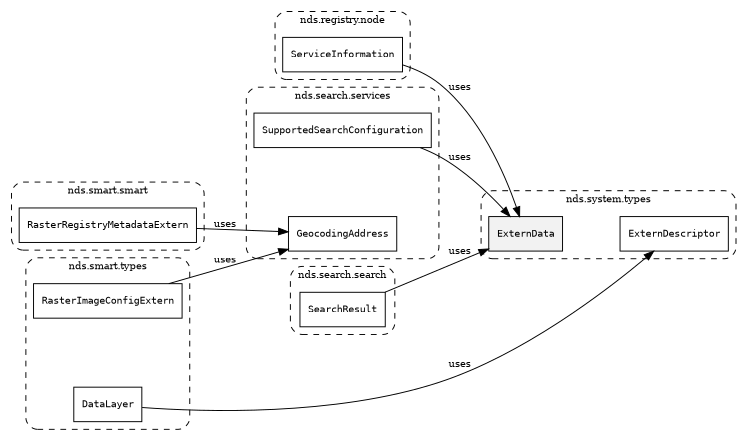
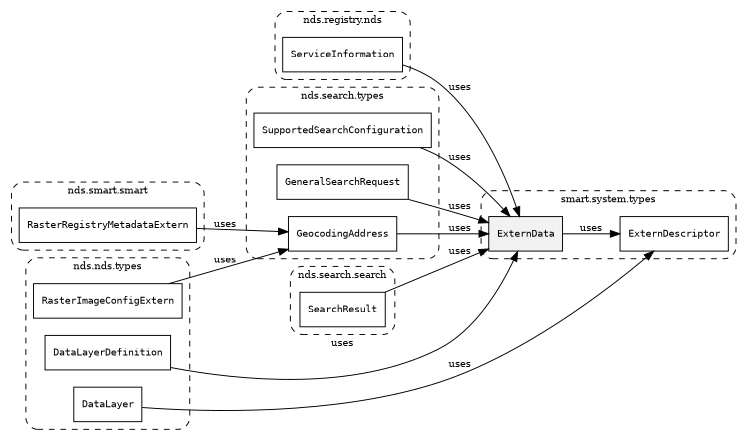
cluster "nds.registry.node": label "nds.registry.node" -> "nds.registry.nds"
cluster "nds.search.services": label "nds.search.services" -> "nds.search.types"
node "GeneralSearchRequest": added
cluster "nds.system.types": label "nds.system.types" -> "smart.system.types"
edge "GeocodingAddress" -> "ExternData": added, label "uses"
edge "ExternData" -> "ExternDescriptor": added, label "uses"
cluster "nds.smart.types": label "nds.smart.types" -> "nds.nds.types"
node "DataLayerDefinition": added
